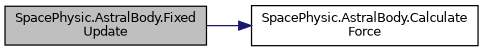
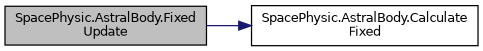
node "SpacePhysic.AstralBody.Calculate Force": label "SpacePhysic.AstralBody.Calculate Force" -> "SpacePhysic.AstralBody.Calculate Fixed"
